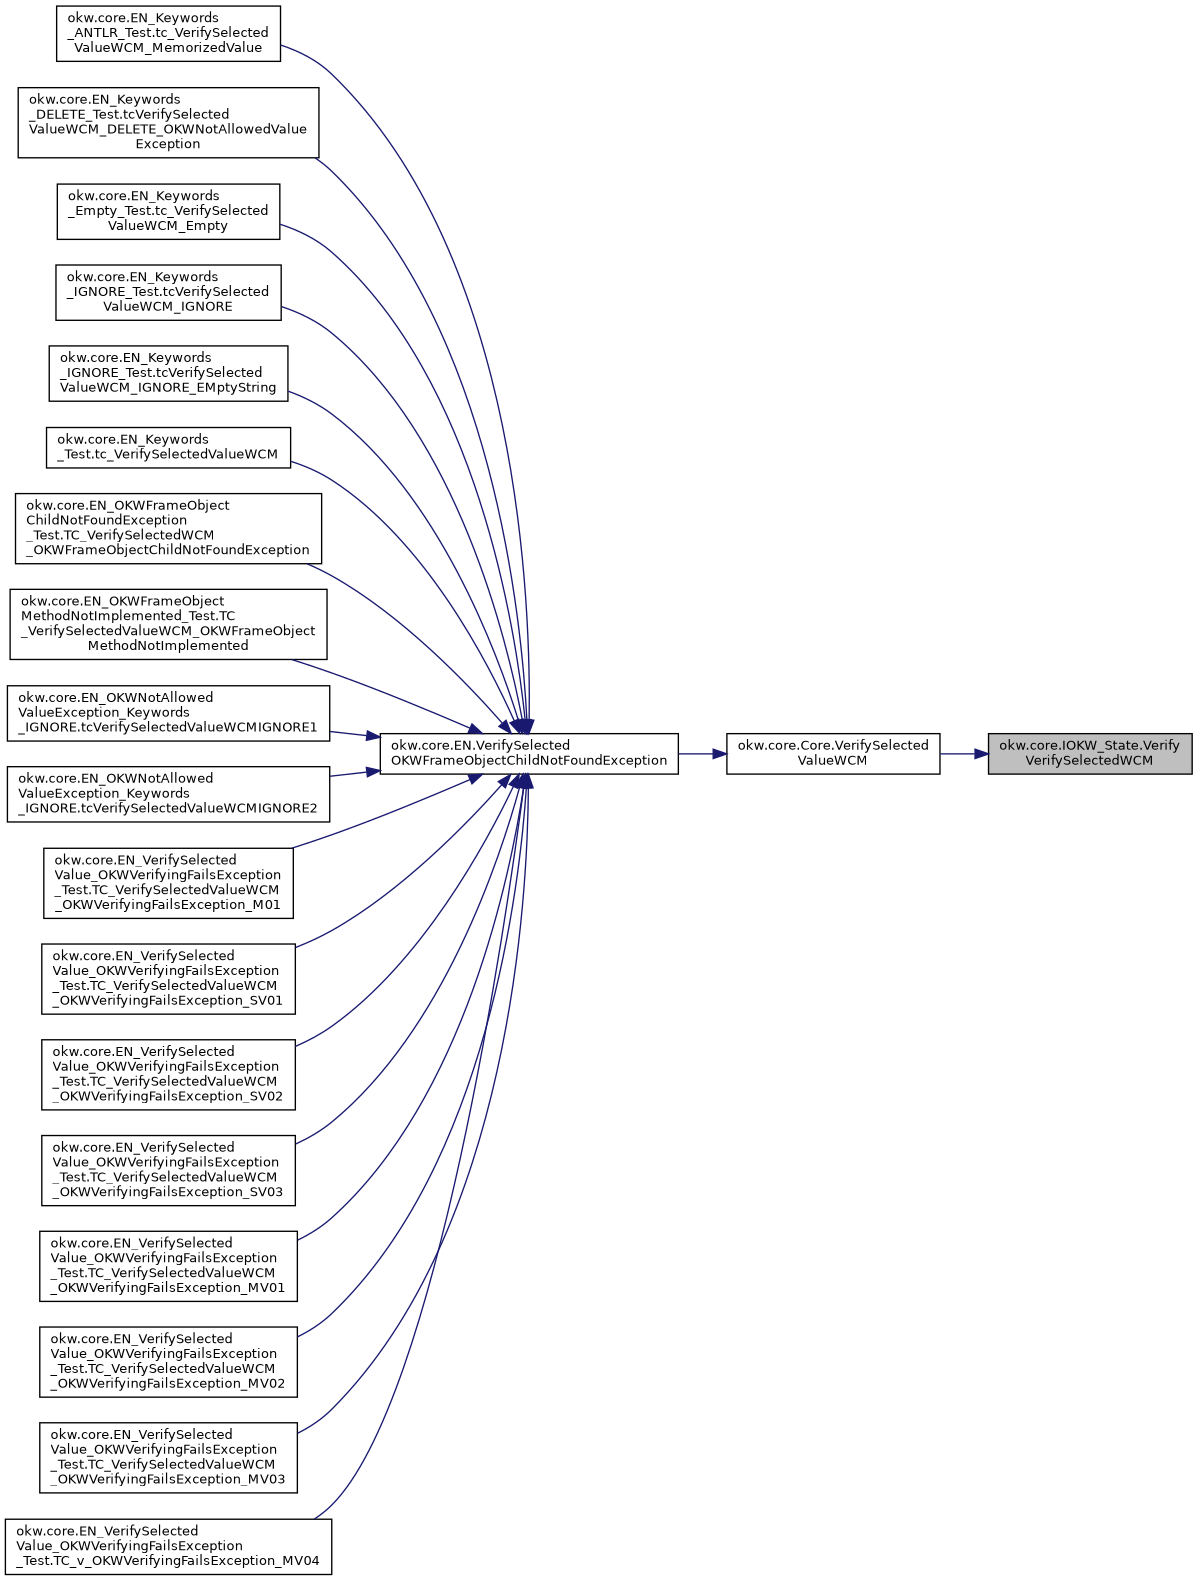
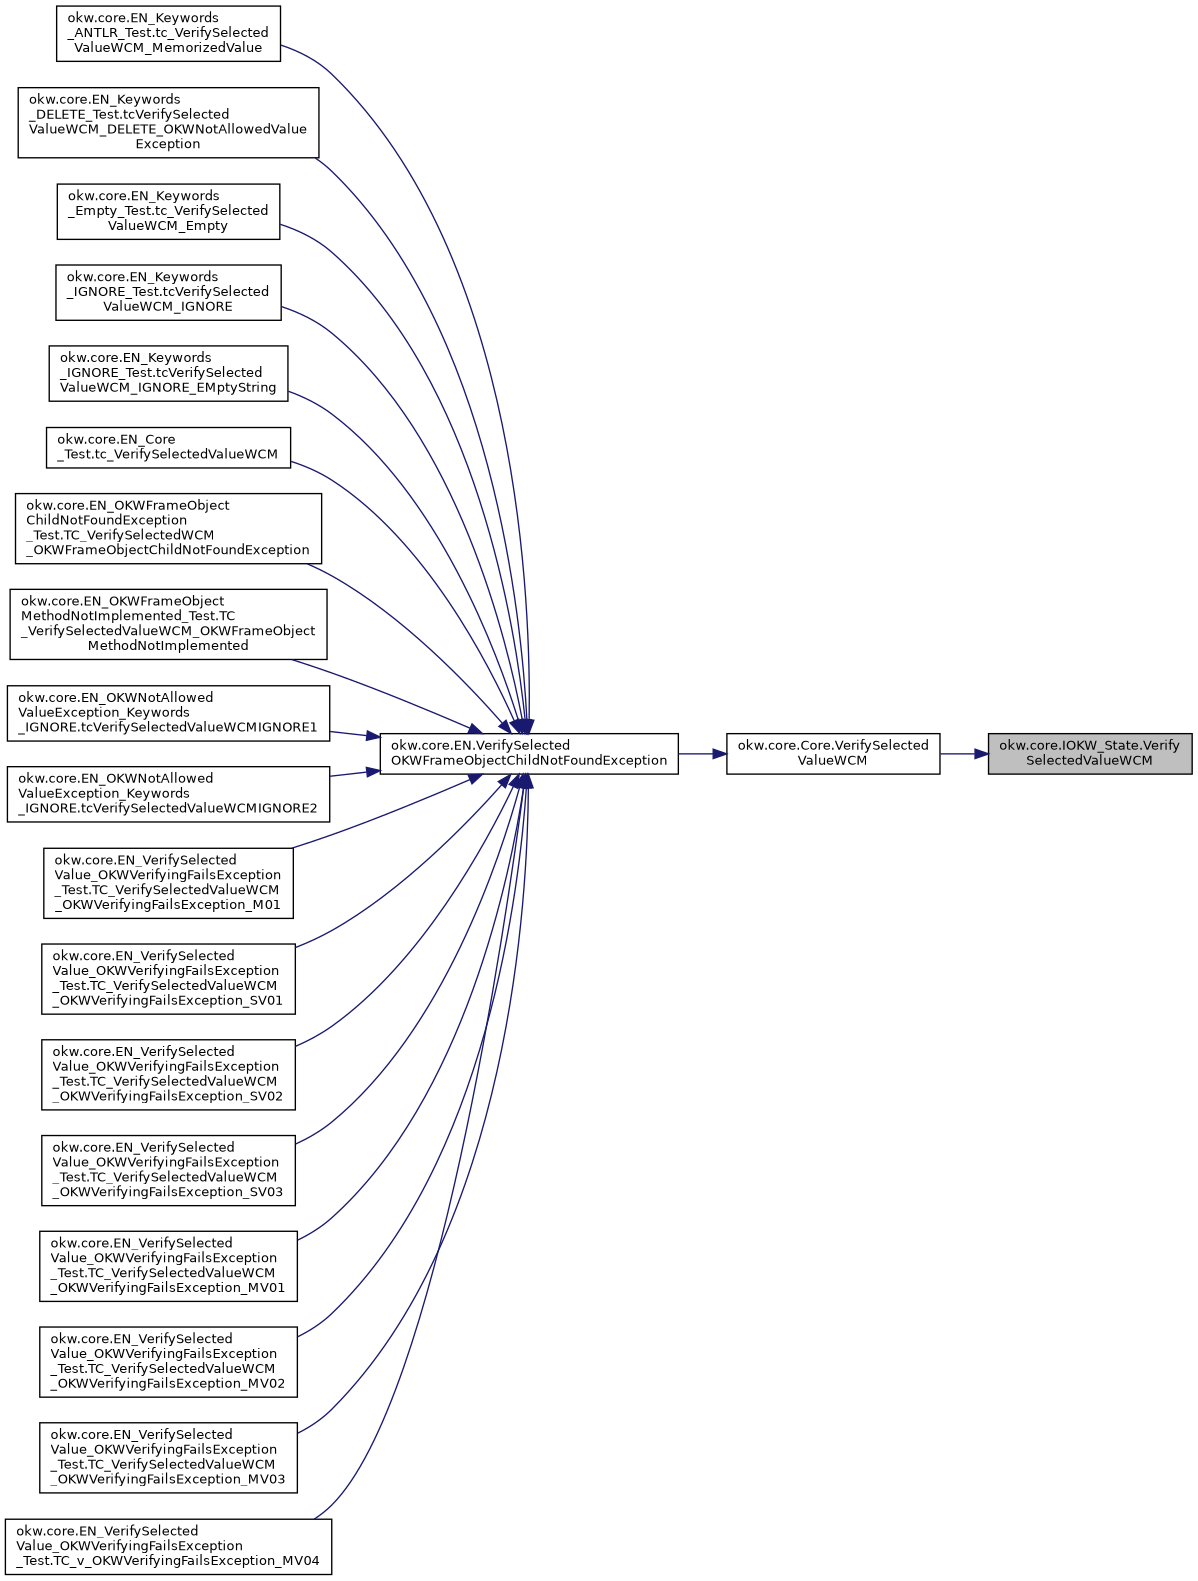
node "okw.core.EN_Keywords _Test.tc_VerifySelectedValueWCM": label "okw.core.EN_Keywords _Test.tc_VerifySelectedValueWCM" -> "okw.core.EN_Core _Test.tc_VerifySelectedValueWCM"
node "okw.core.IOKW_State.Verify VerifySelectedWCM": label "okw.core.IOKW_State.Verify VerifySelectedWCM" -> "okw.core.IOKW_State.Verify SelectedValueWCM"
